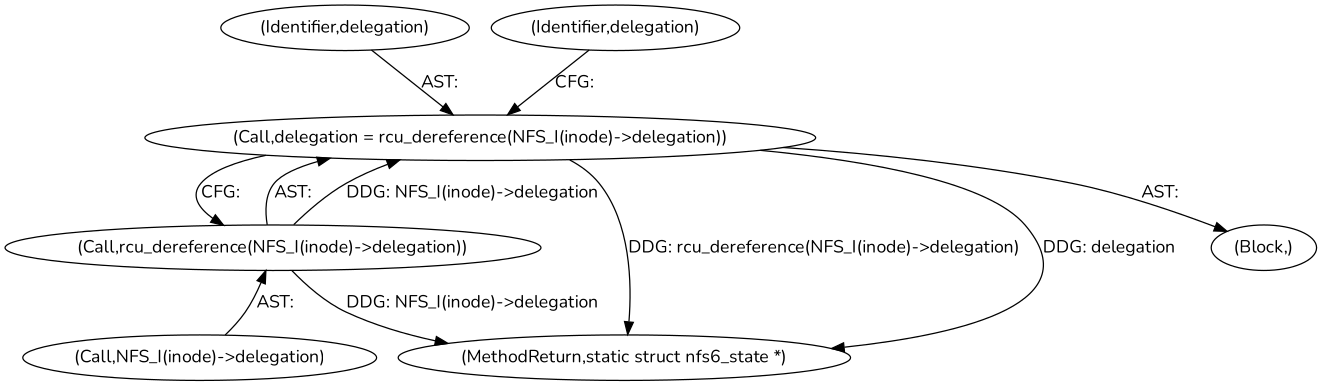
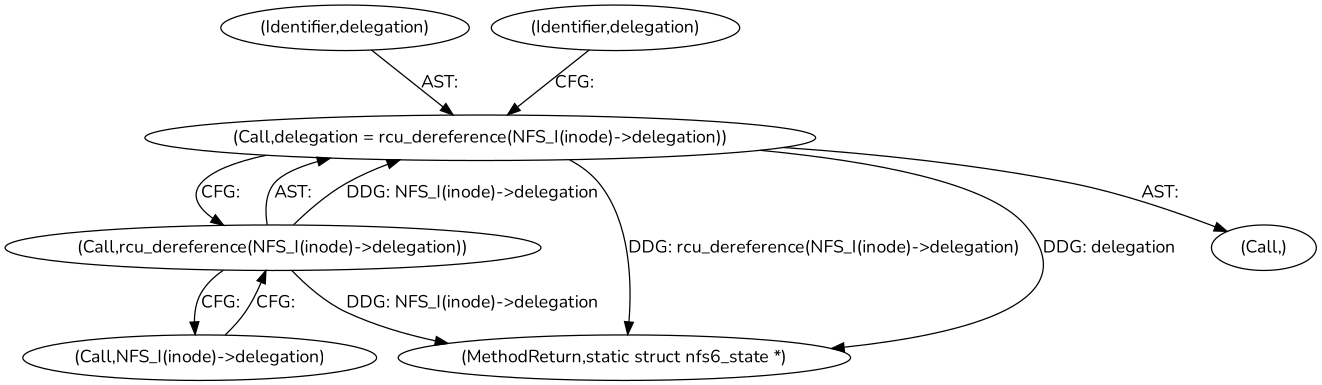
node "(Block,)": label "(Block,)" -> "(Call,)"
edge "(Call,rcu_dereference(NFS_I(inode)->delegation))" -> "(Call,NFS_I(inode)->delegation)": added, label "CFG:"
edge "(Call,NFS_I(inode)->delegation)" -> "(Call,rcu_dereference(NFS_I(inode)->delegation))": label "AST: " -> "CFG: "
